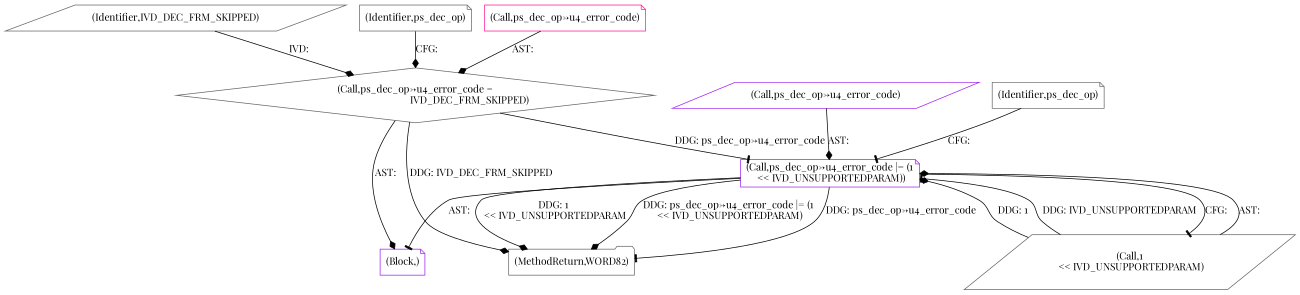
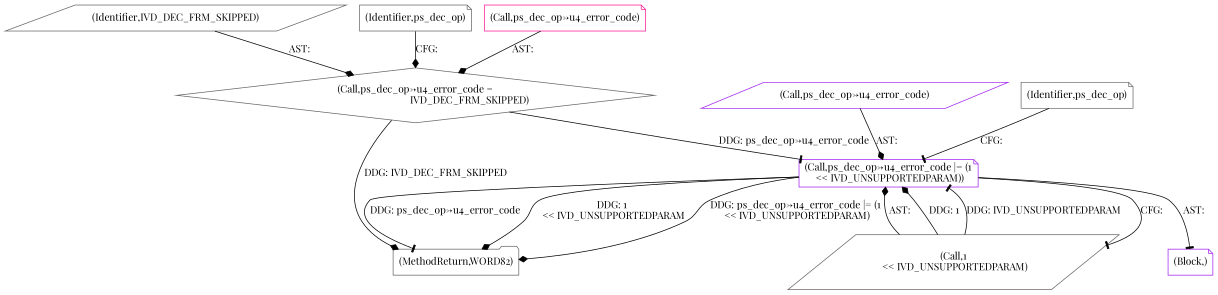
edge "(Identifier,IVD_DEC_FRM_SKIPPED)" -> "(Call,ps_dec_op->u4_error_code = IVD_DEC_FRM_SKIPPED)": label "IVD: " -> "AST: "
edge "(Call,ps_dec_op->u4_error_code = IVD_DEC_FRM_SKIPPED)" -> "(Block,)": removed, label "AST:"
